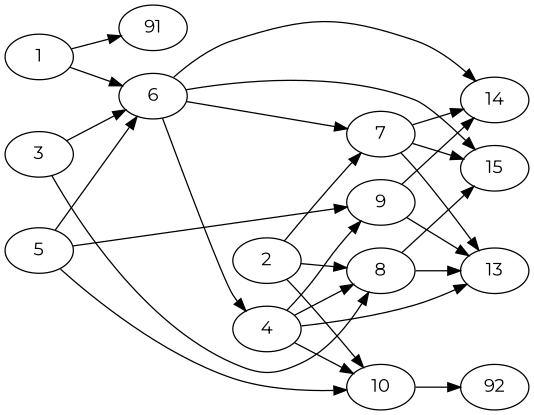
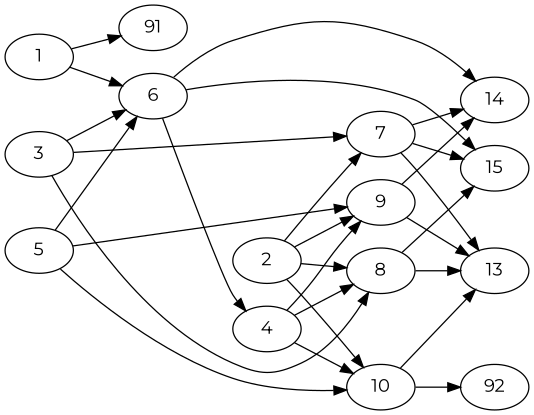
edge "6" -> "7": now "3" -> "7"
edge "2" -> "9": added
edge "4" -> "13": now "10" -> "13"
